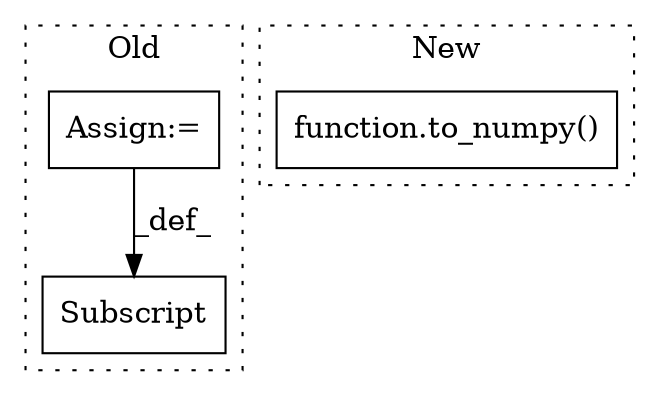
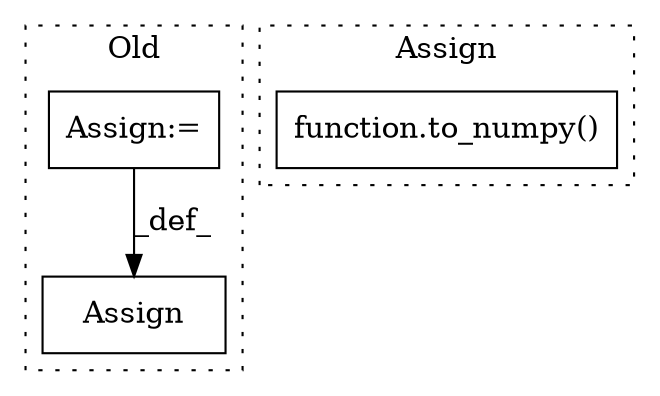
cluster "New": label "New" -> "Assign"
node "Subscript": label "Subscript" -> "Assign"
